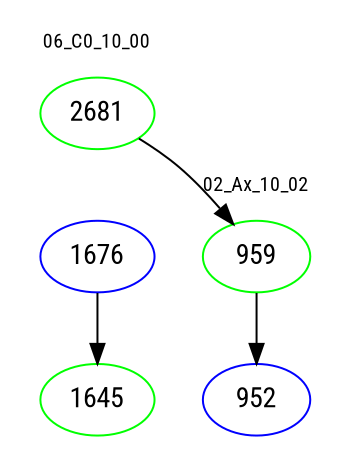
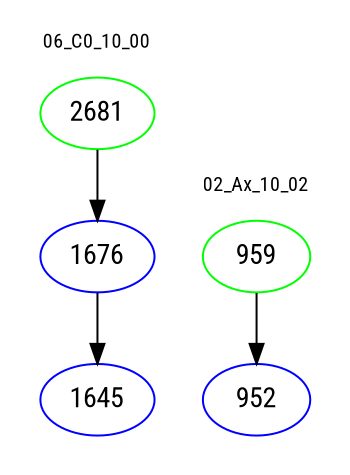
edge "2681" -> "959": now "2681" -> "1676"
node "1645": color green -> blue
